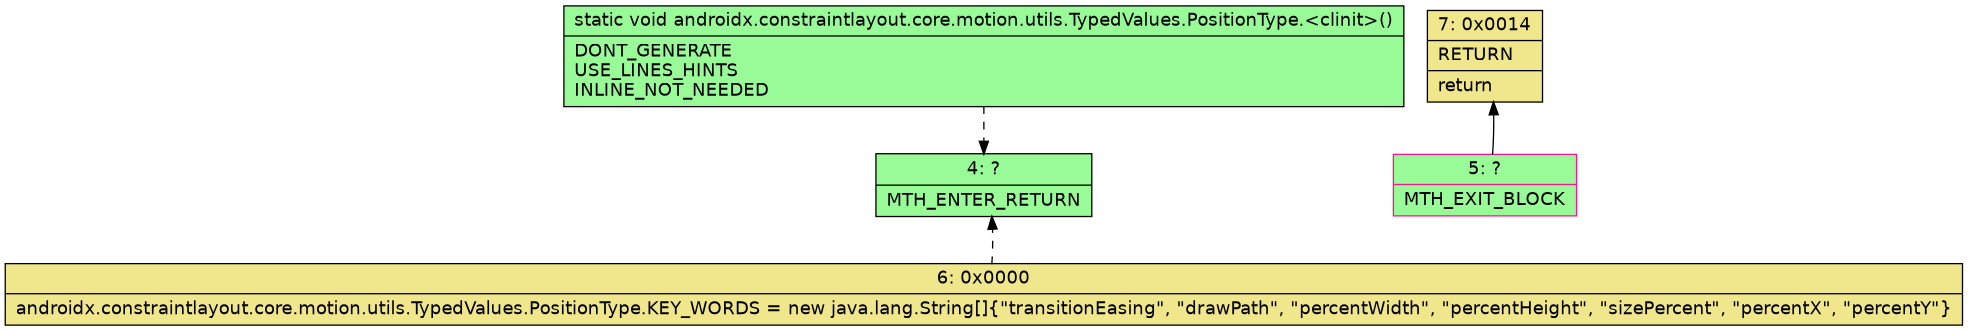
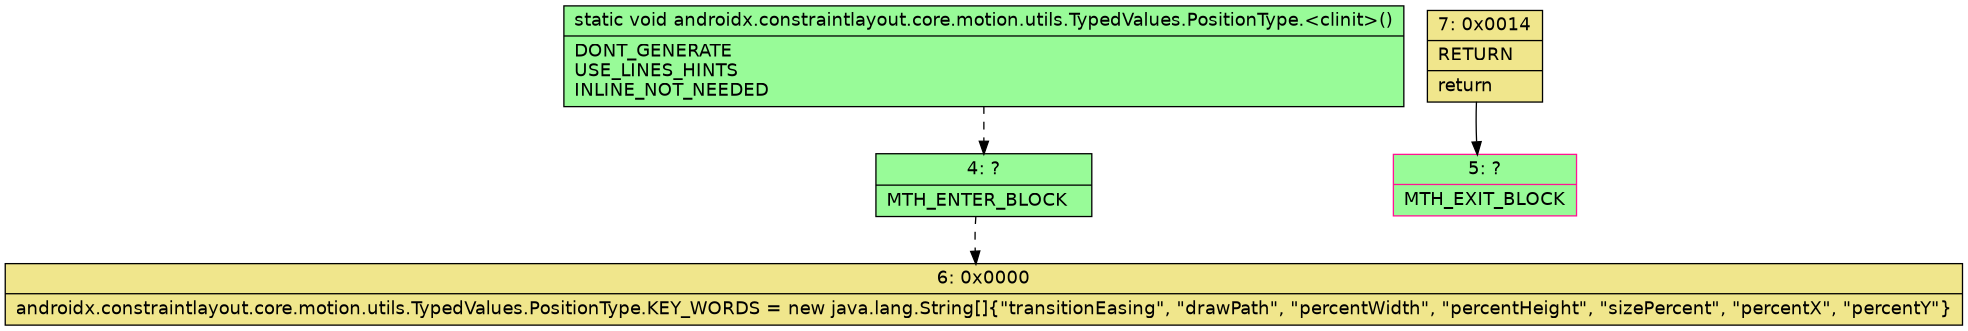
edge "5: ?" -> "7: 0x0014": reversed
node "4: ?": text "MTH_ENTER_RETURN" -> "MTH_ENTER_BLOCK"
edge "6: 0x0000" -> "4: ?": reversed
